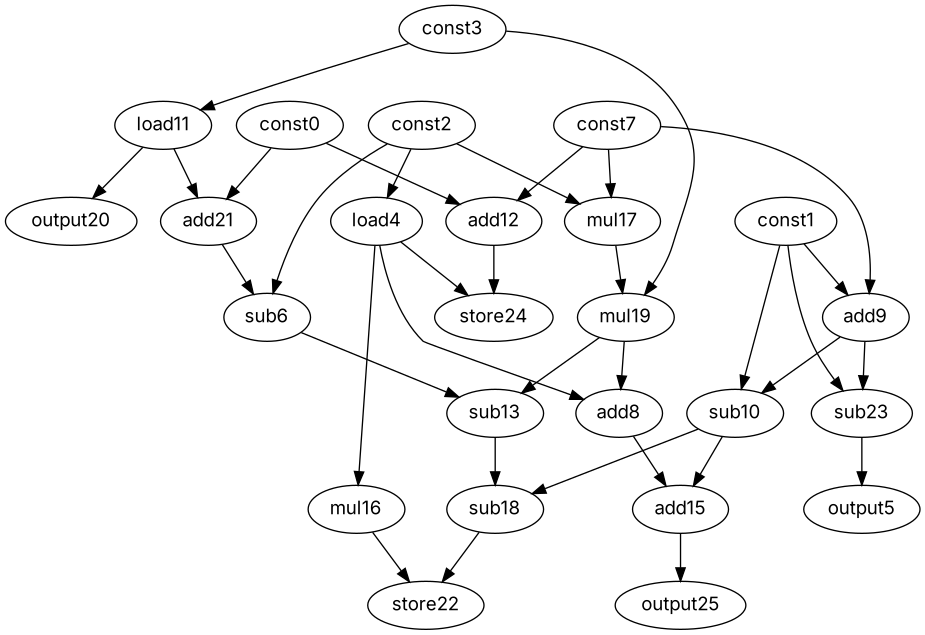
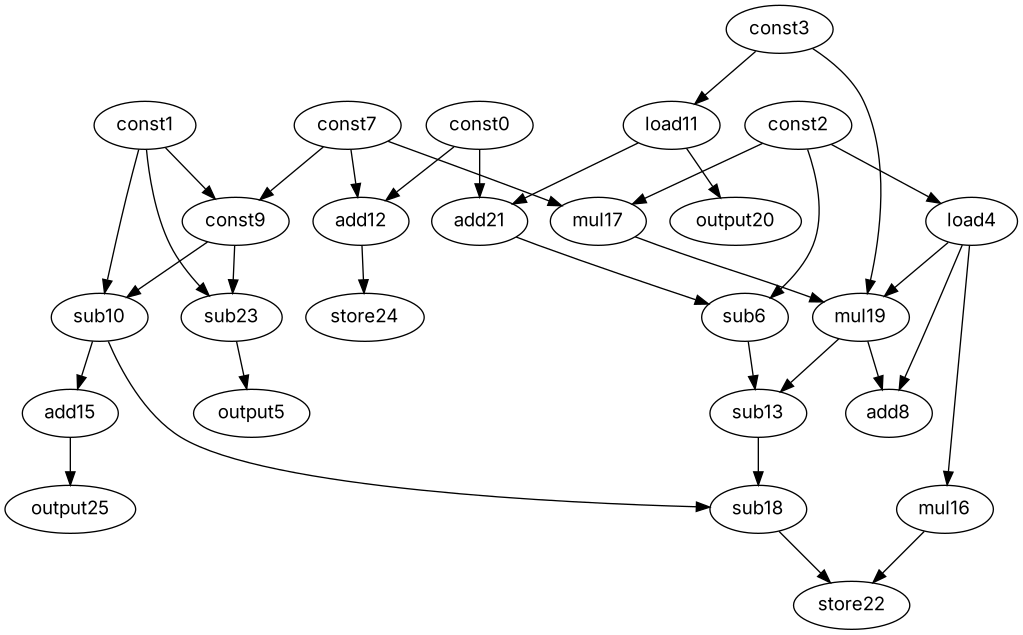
edge "load4" -> "store24": now "load4" -> "mul19"
node "add9": label "add9" -> "const9"
edge "add8" -> "add15": removed
